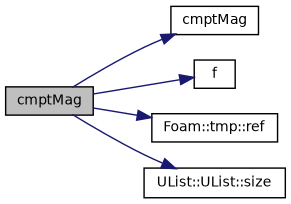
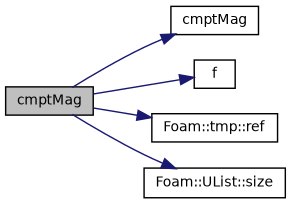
node "UList::UList::size": label "UList::UList::size" -> "Foam::UList::size"
